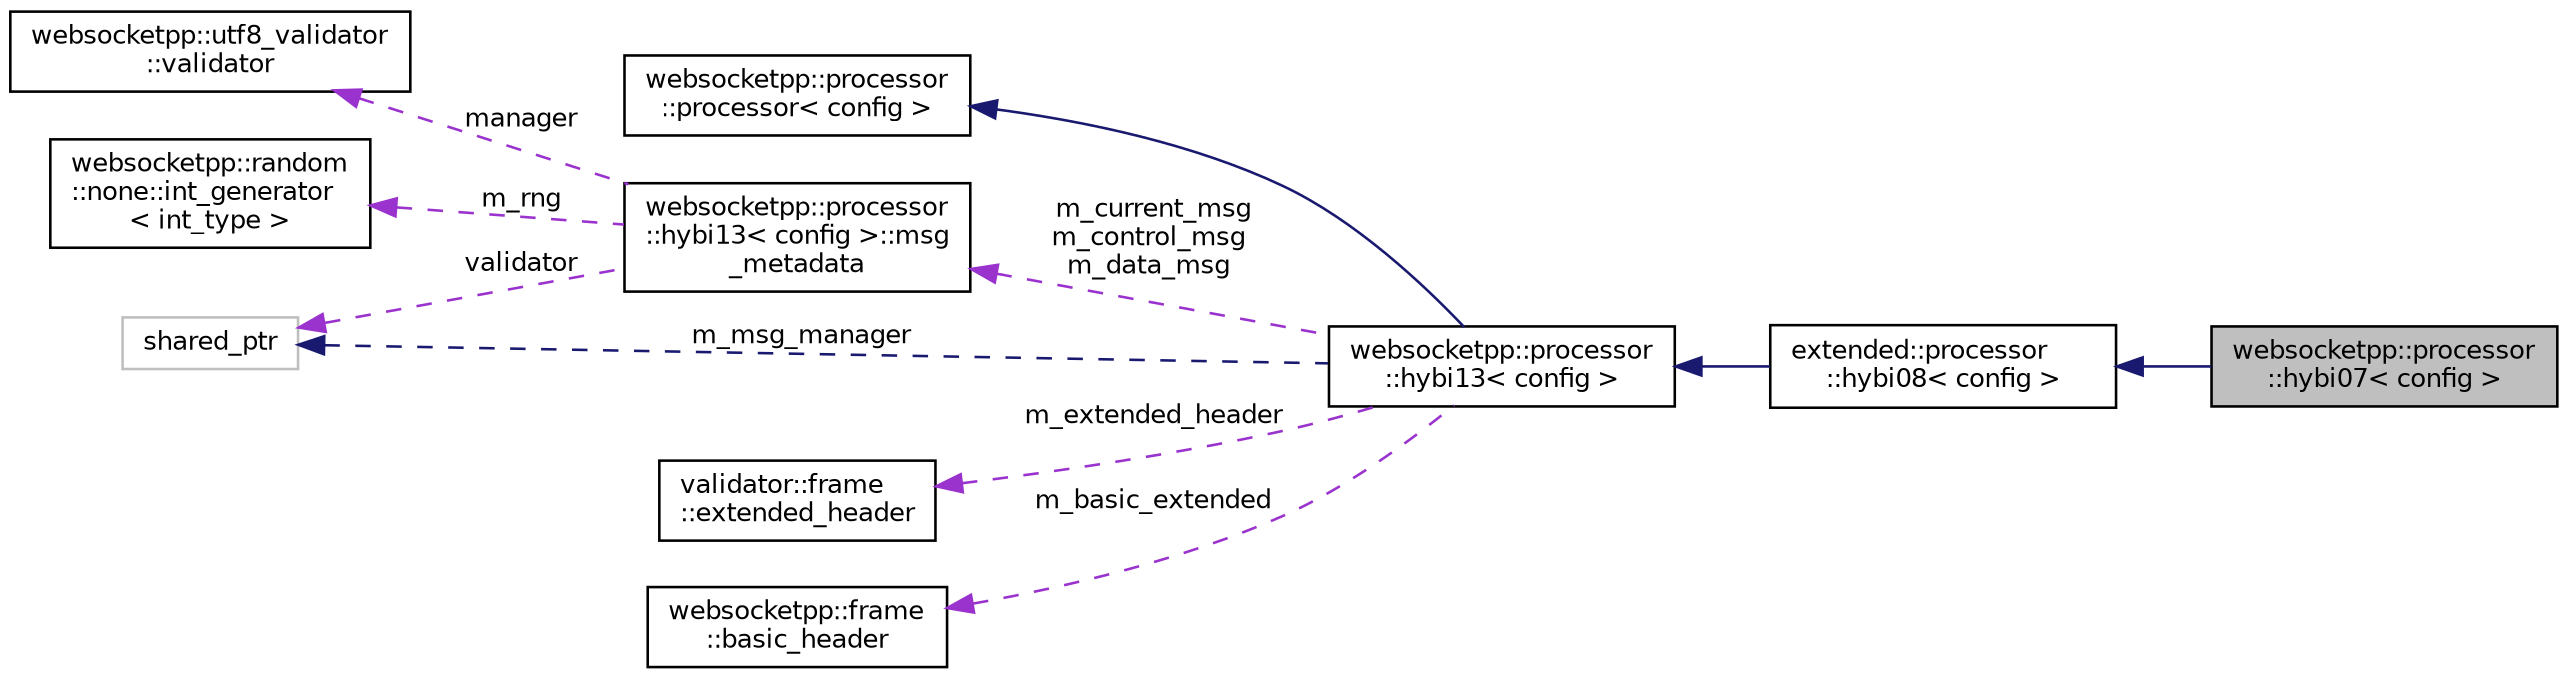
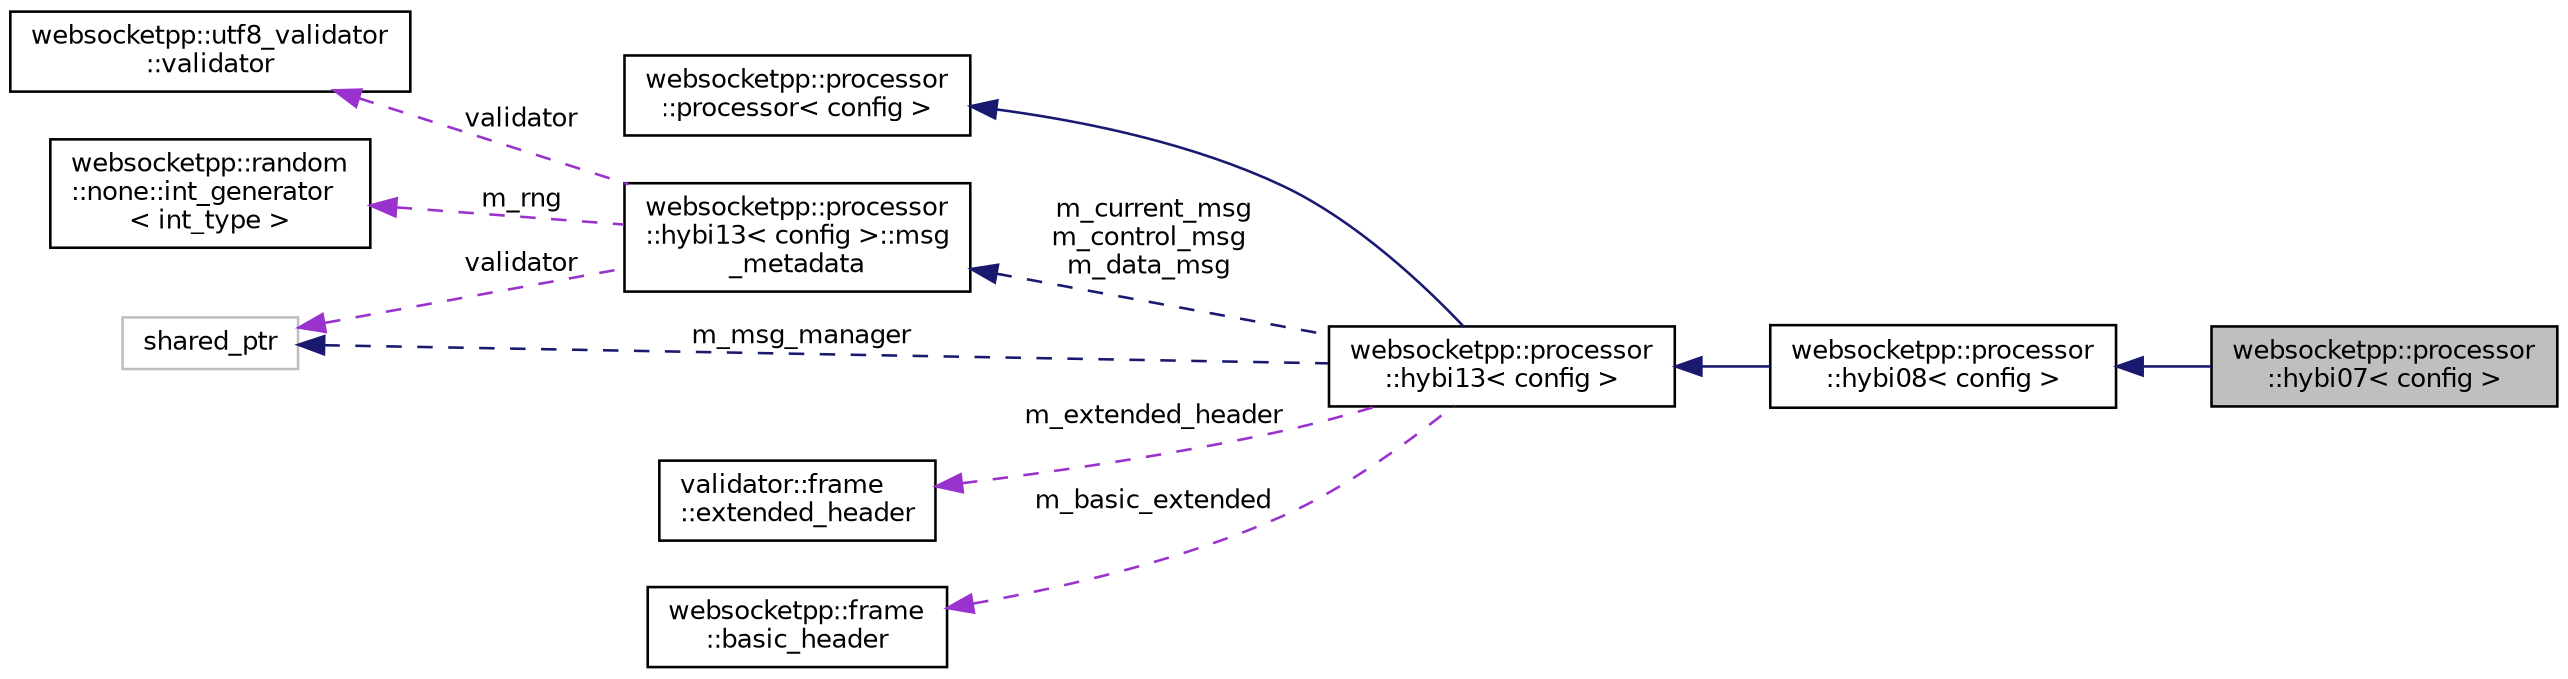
edge "websocketpp::processor ::hybi13< config >::msg _metadata" -> "websocketpp::utf8_validator ::validator": label " manager" -> " validator"
edge "websocketpp::processor ::hybi13< config >" -> "websocketpp::processor ::hybi13< config >::msg _metadata": color darkorchid3 -> midnightblue
node "extended::processor ::hybi08< config >": label "extended::processor ::hybi08< config >" -> "websocketpp::processor ::hybi08< config >"
